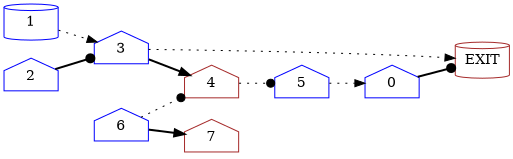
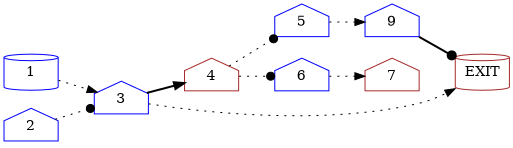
edge "2" -> "3": style bold -> dotted
node "0": label "0" -> "9"
edge "6" -> "4": reversed
edge "6" -> "7": style bold -> dotted
